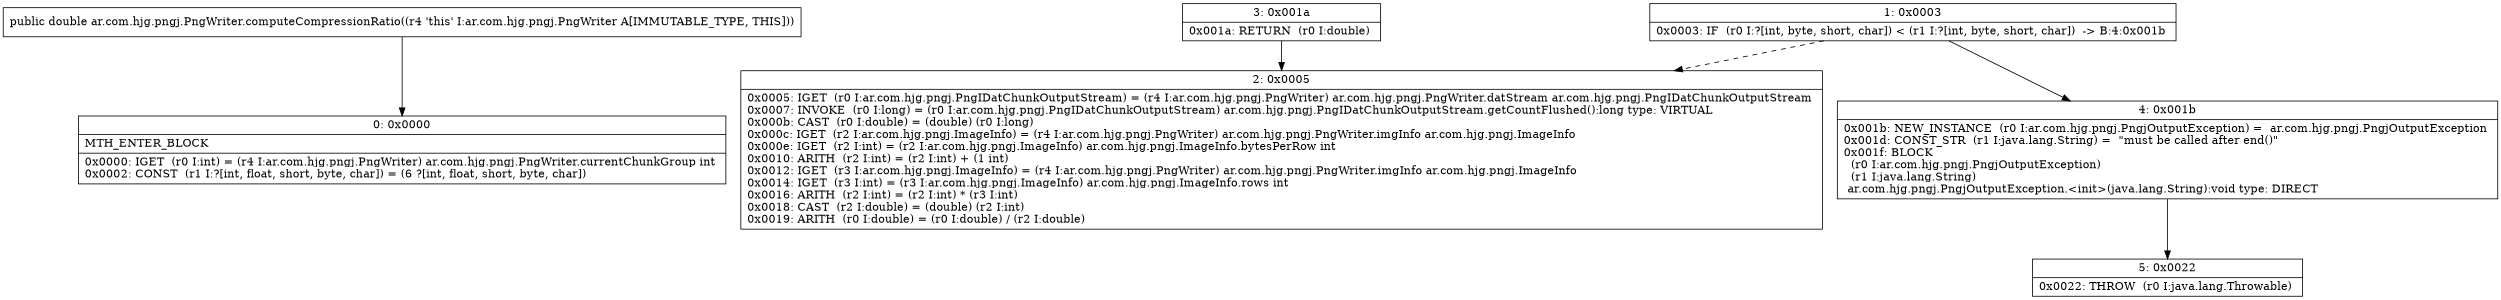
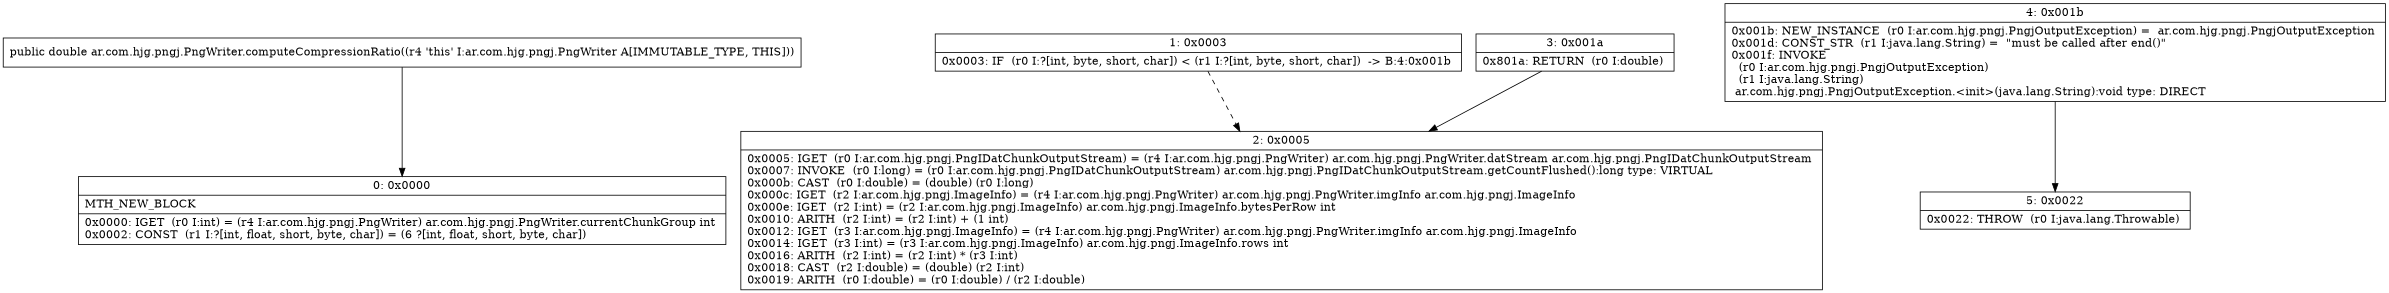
node "3: 0x001a": text "0x001a: RETURN  (r0 I:double)" -> "0x801a: RETURN  (r0 I:double)"
edge "1: 0x0003" -> "4: 0x001b": removed
node "0: 0x0000": text "MTH_ENTER_BLOCK" -> "MTH_NEW_BLOCK"
node "4: 0x001b": text "0x001f: BLOCK" -> "0x001f: INVOKE"
